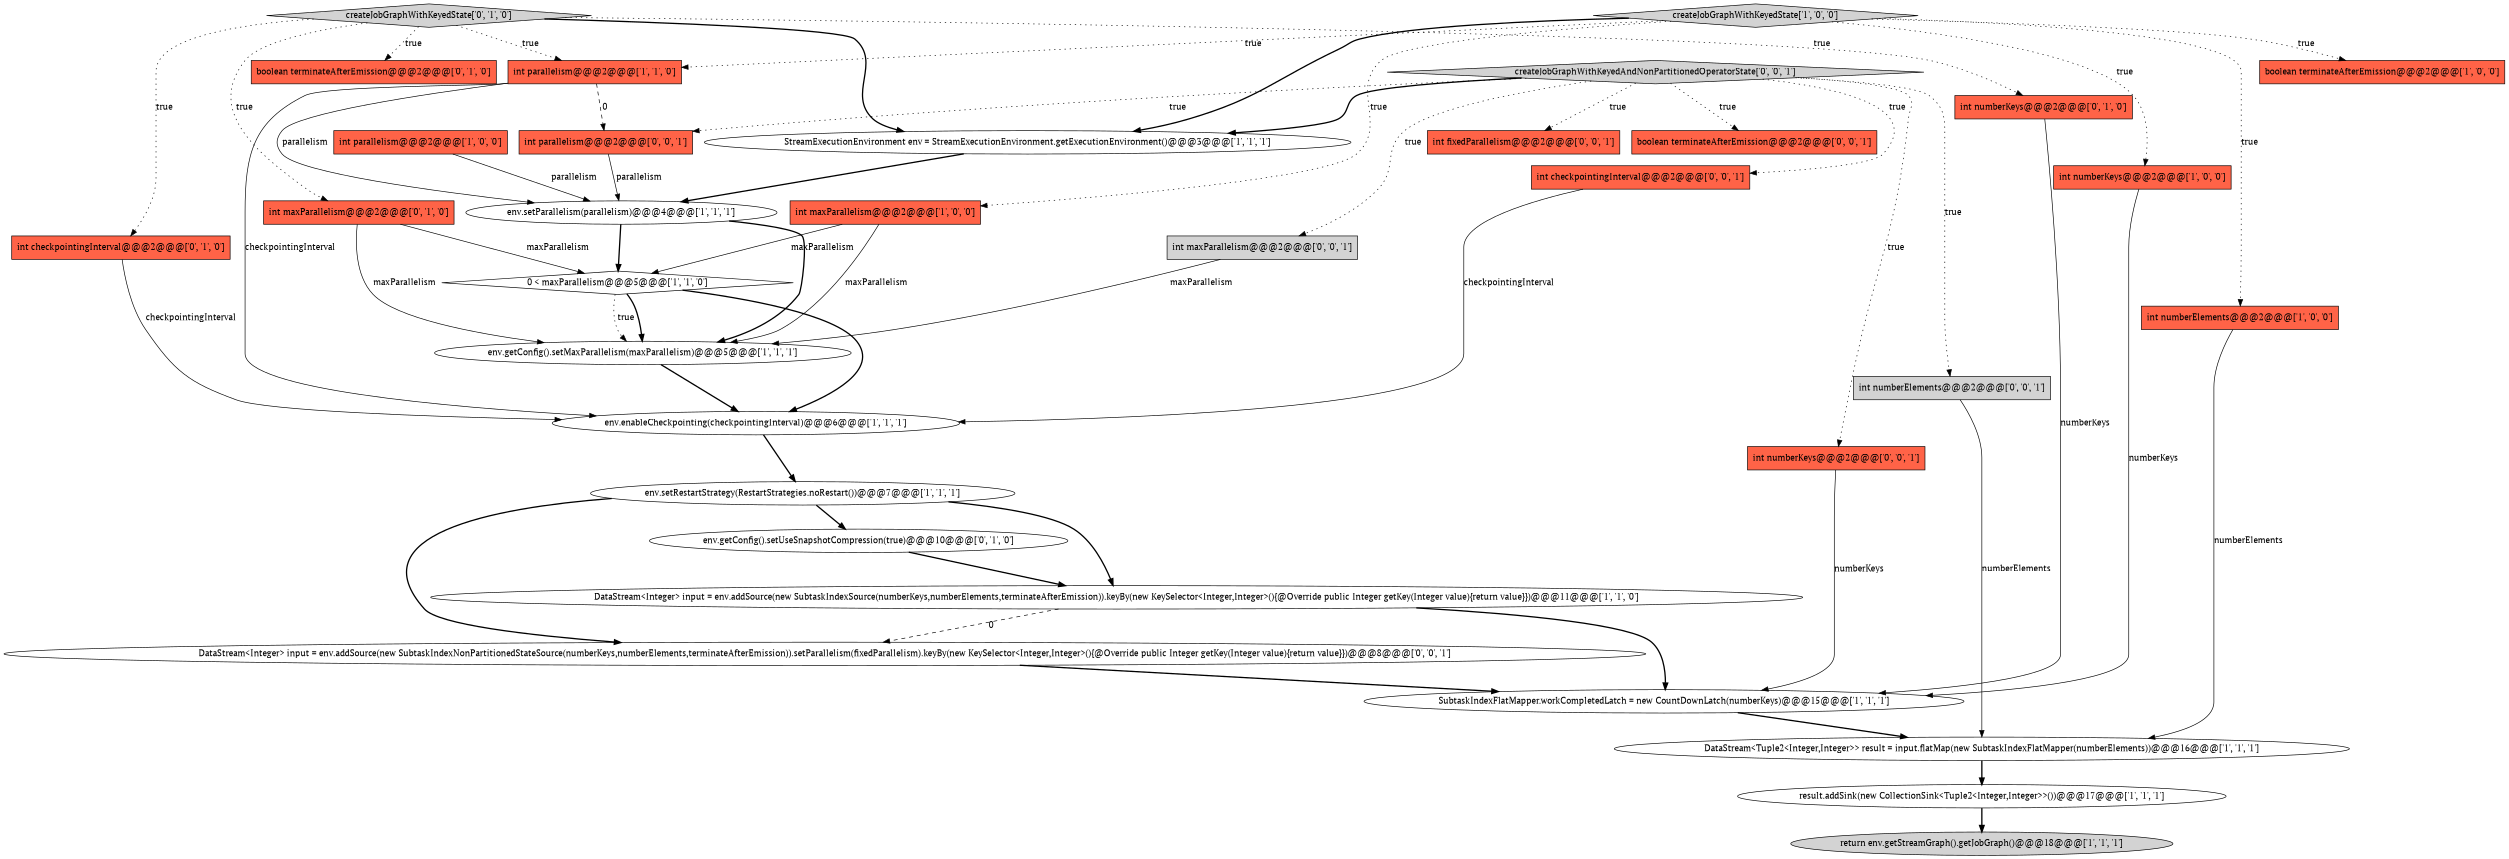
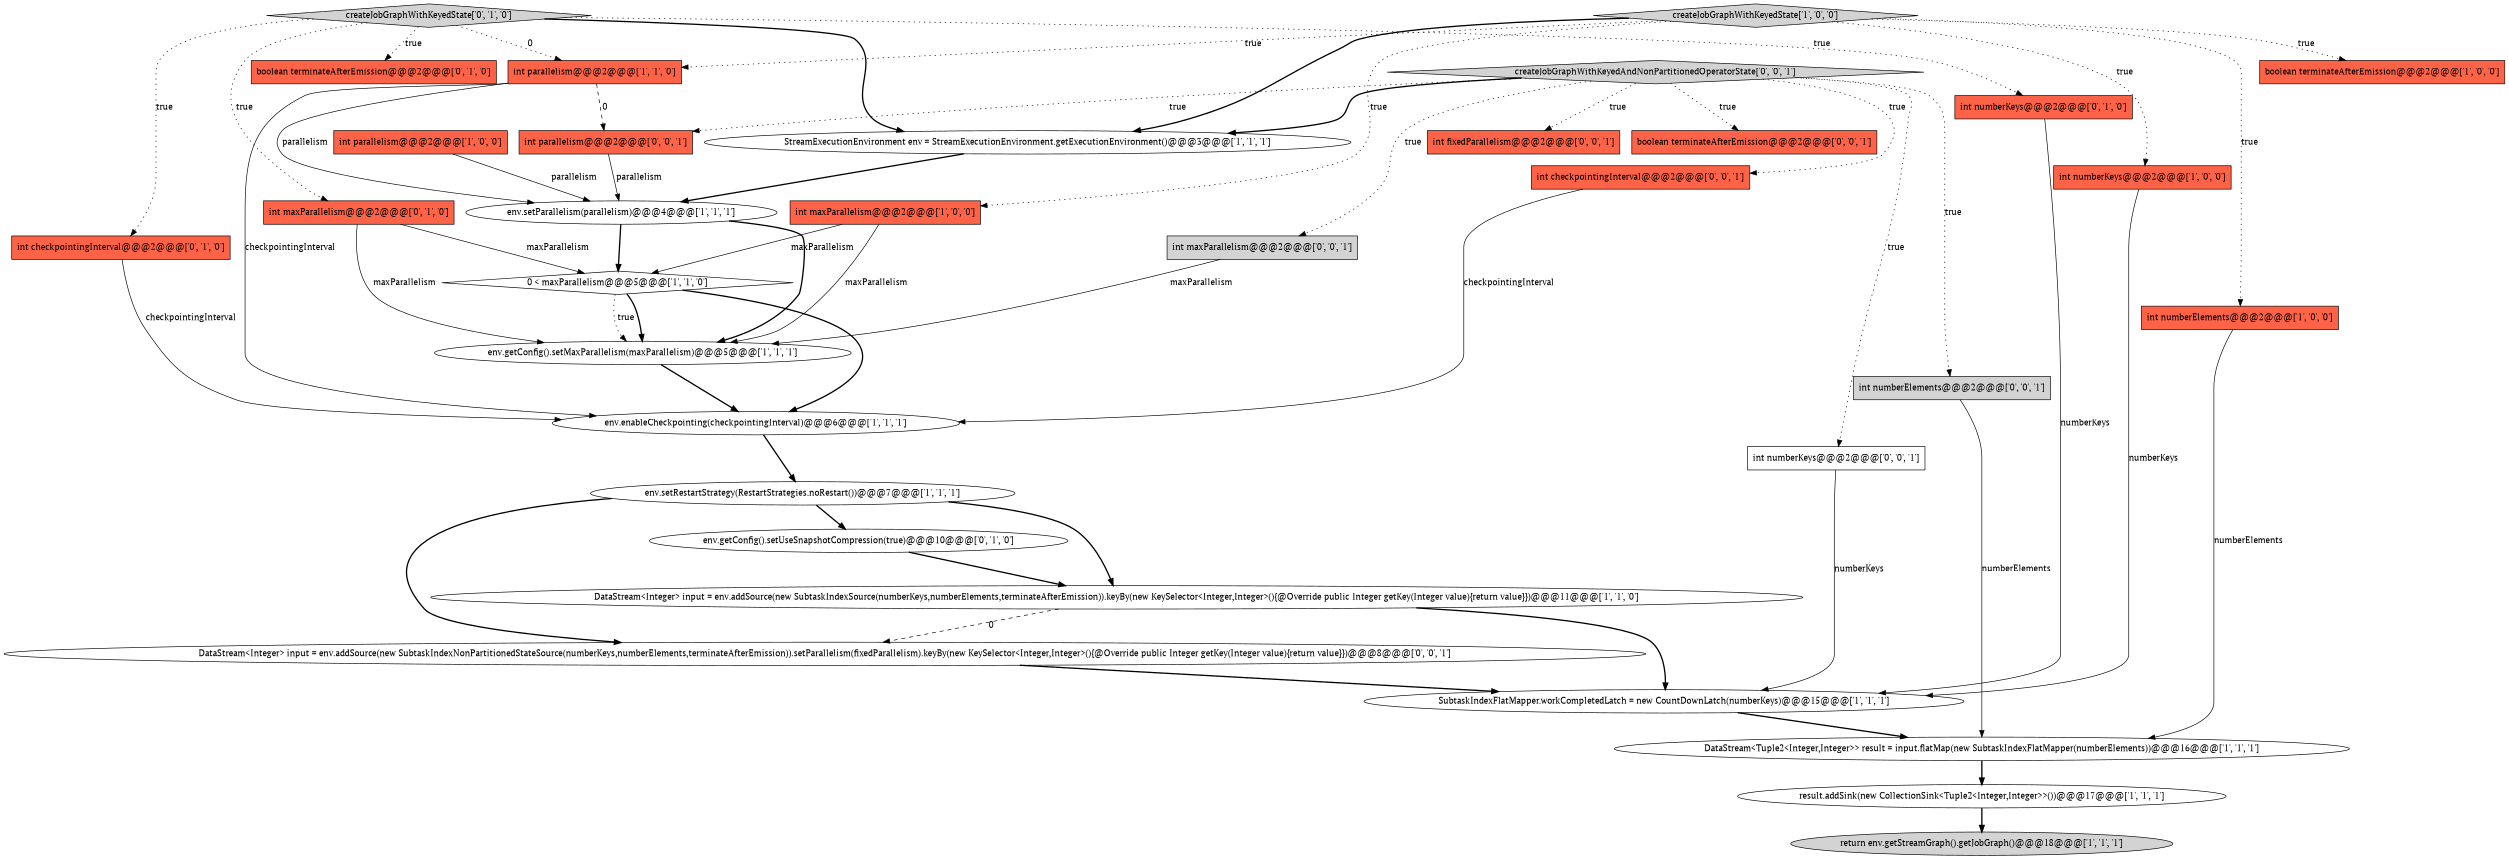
edge "createJobGraphWithKeyedState['0', '1', '0']" -> "int parallelism@@@2@@@['1', '1', '0']": label "true" -> "0"
node "int numberKeys@@@2@@@['0', '0', '1']": fillcolor tomato -> white
